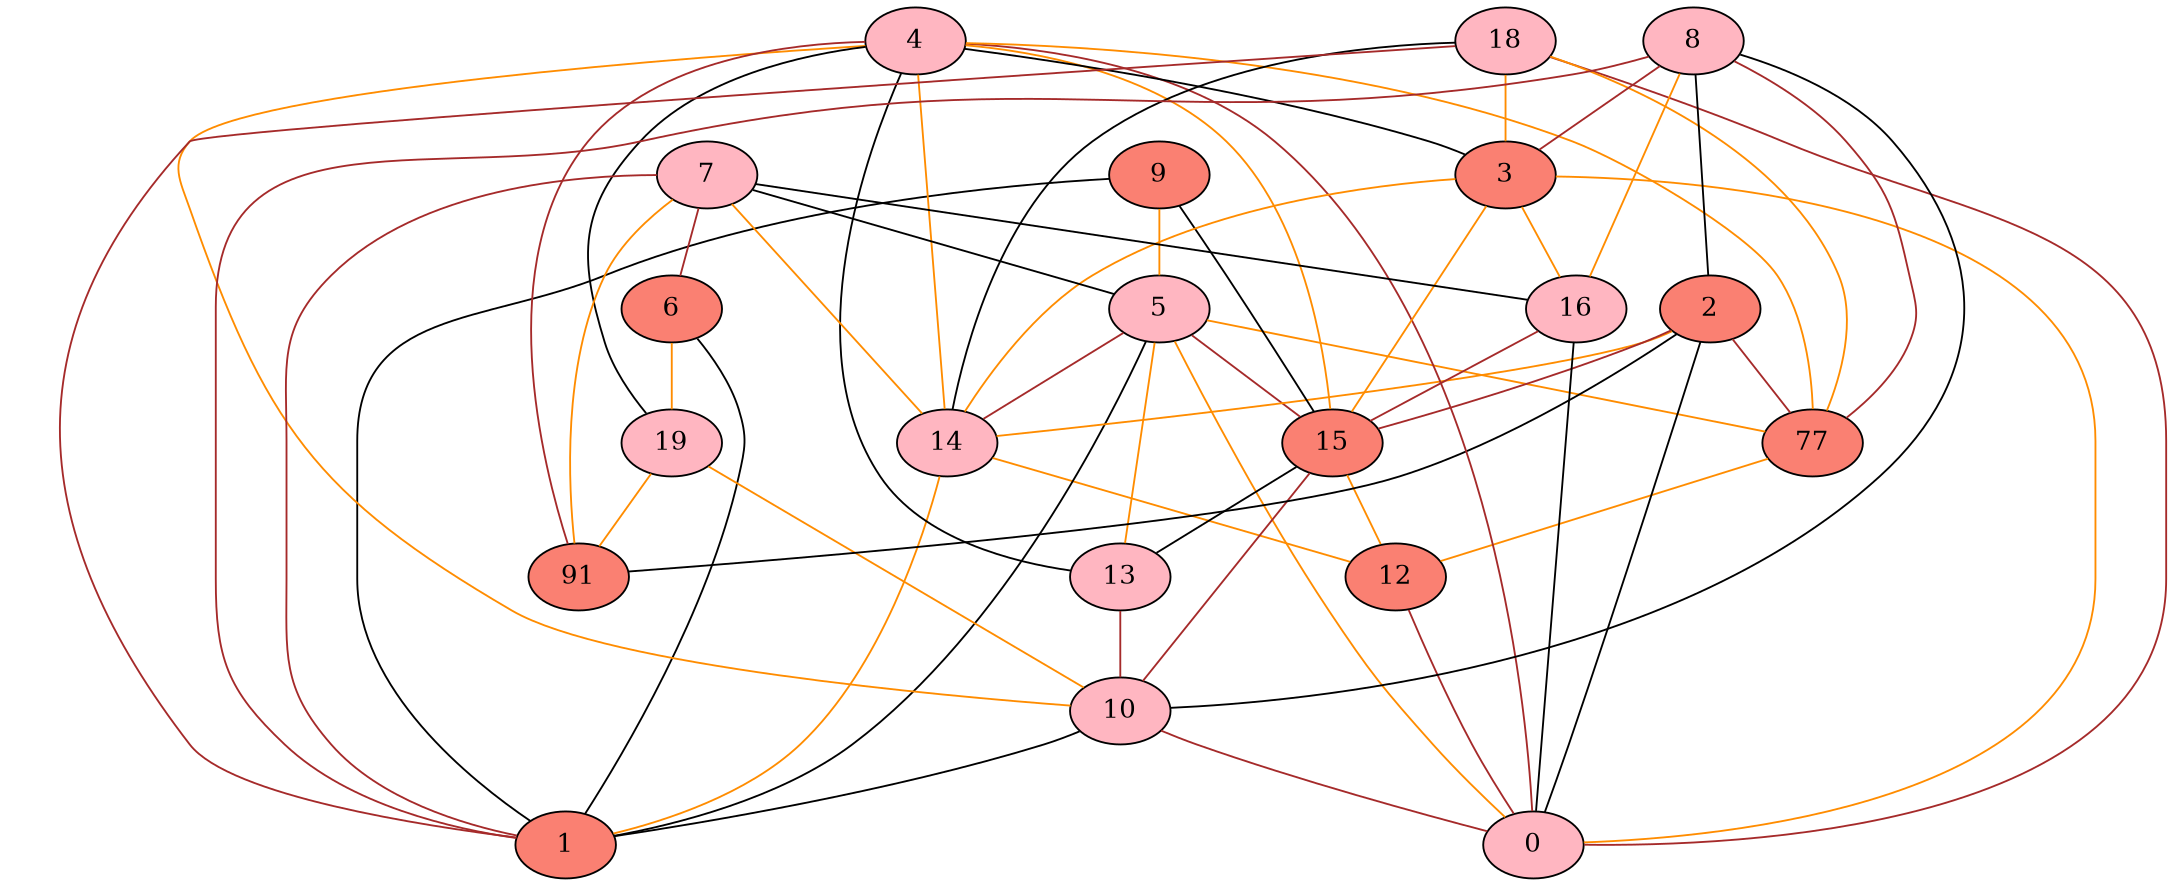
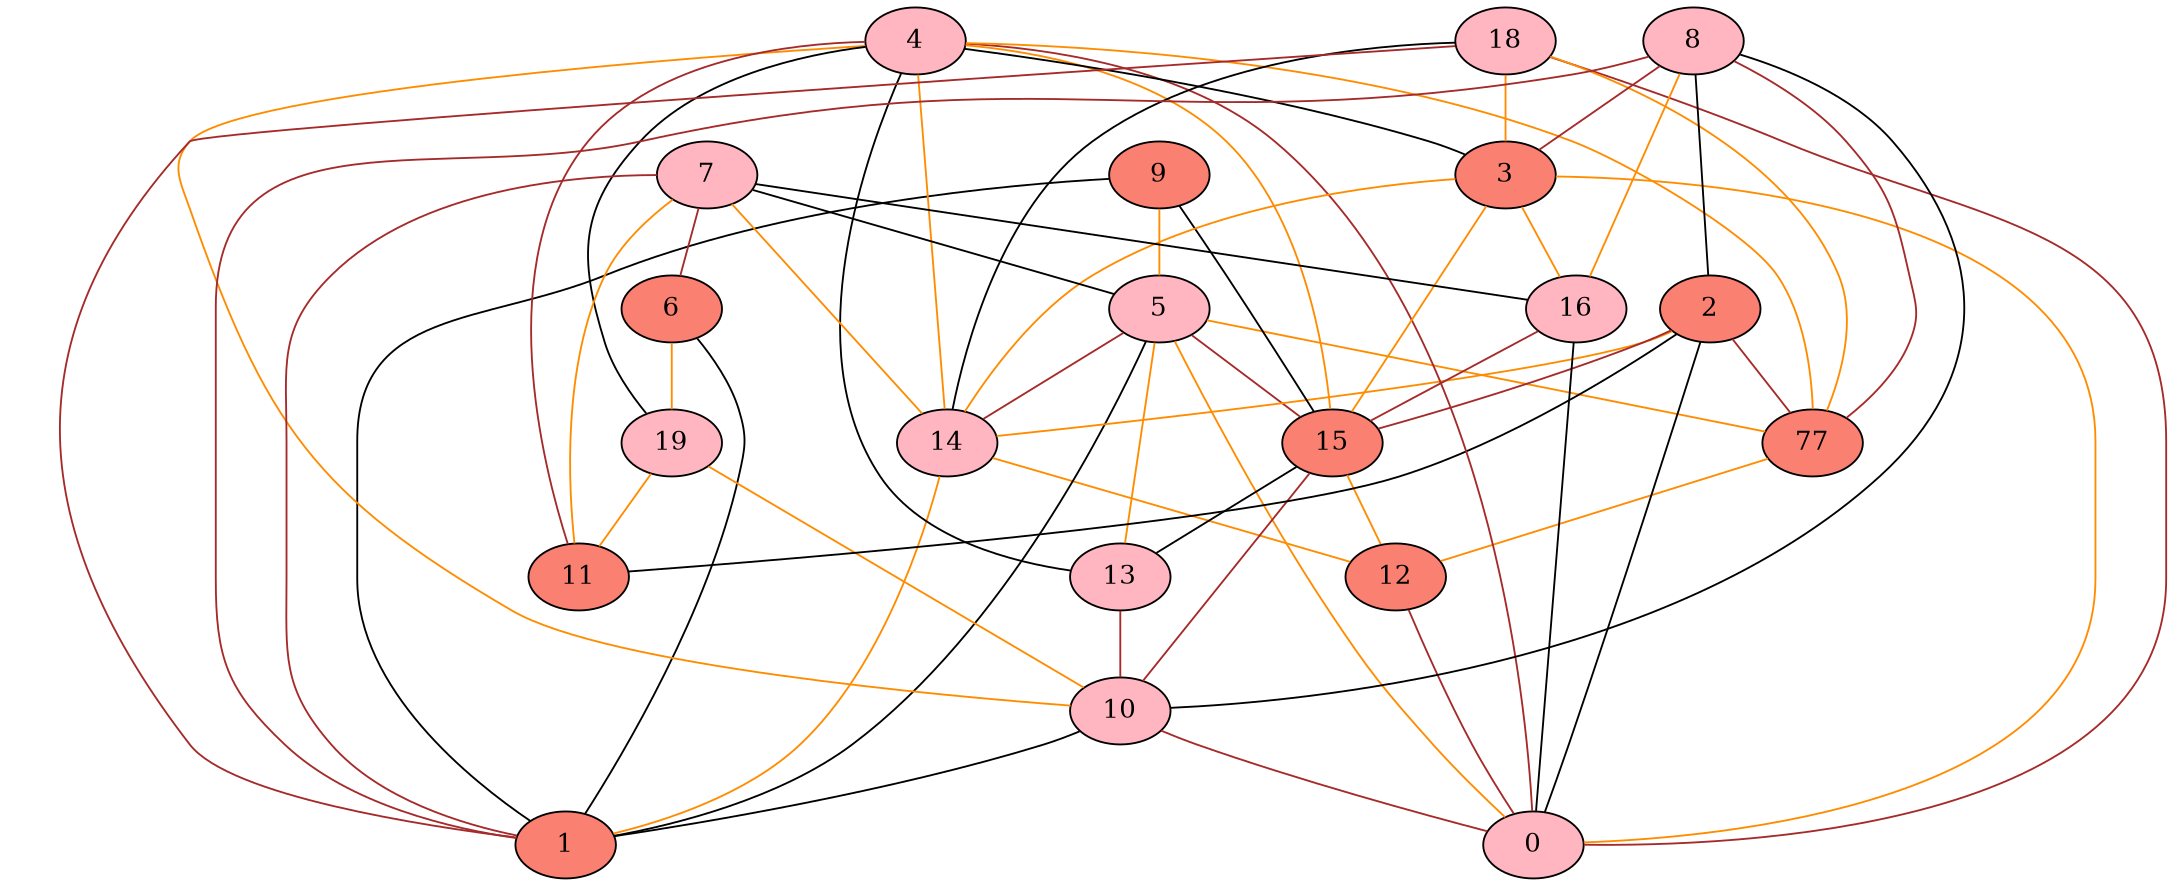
node "91": label "91" -> "11"
